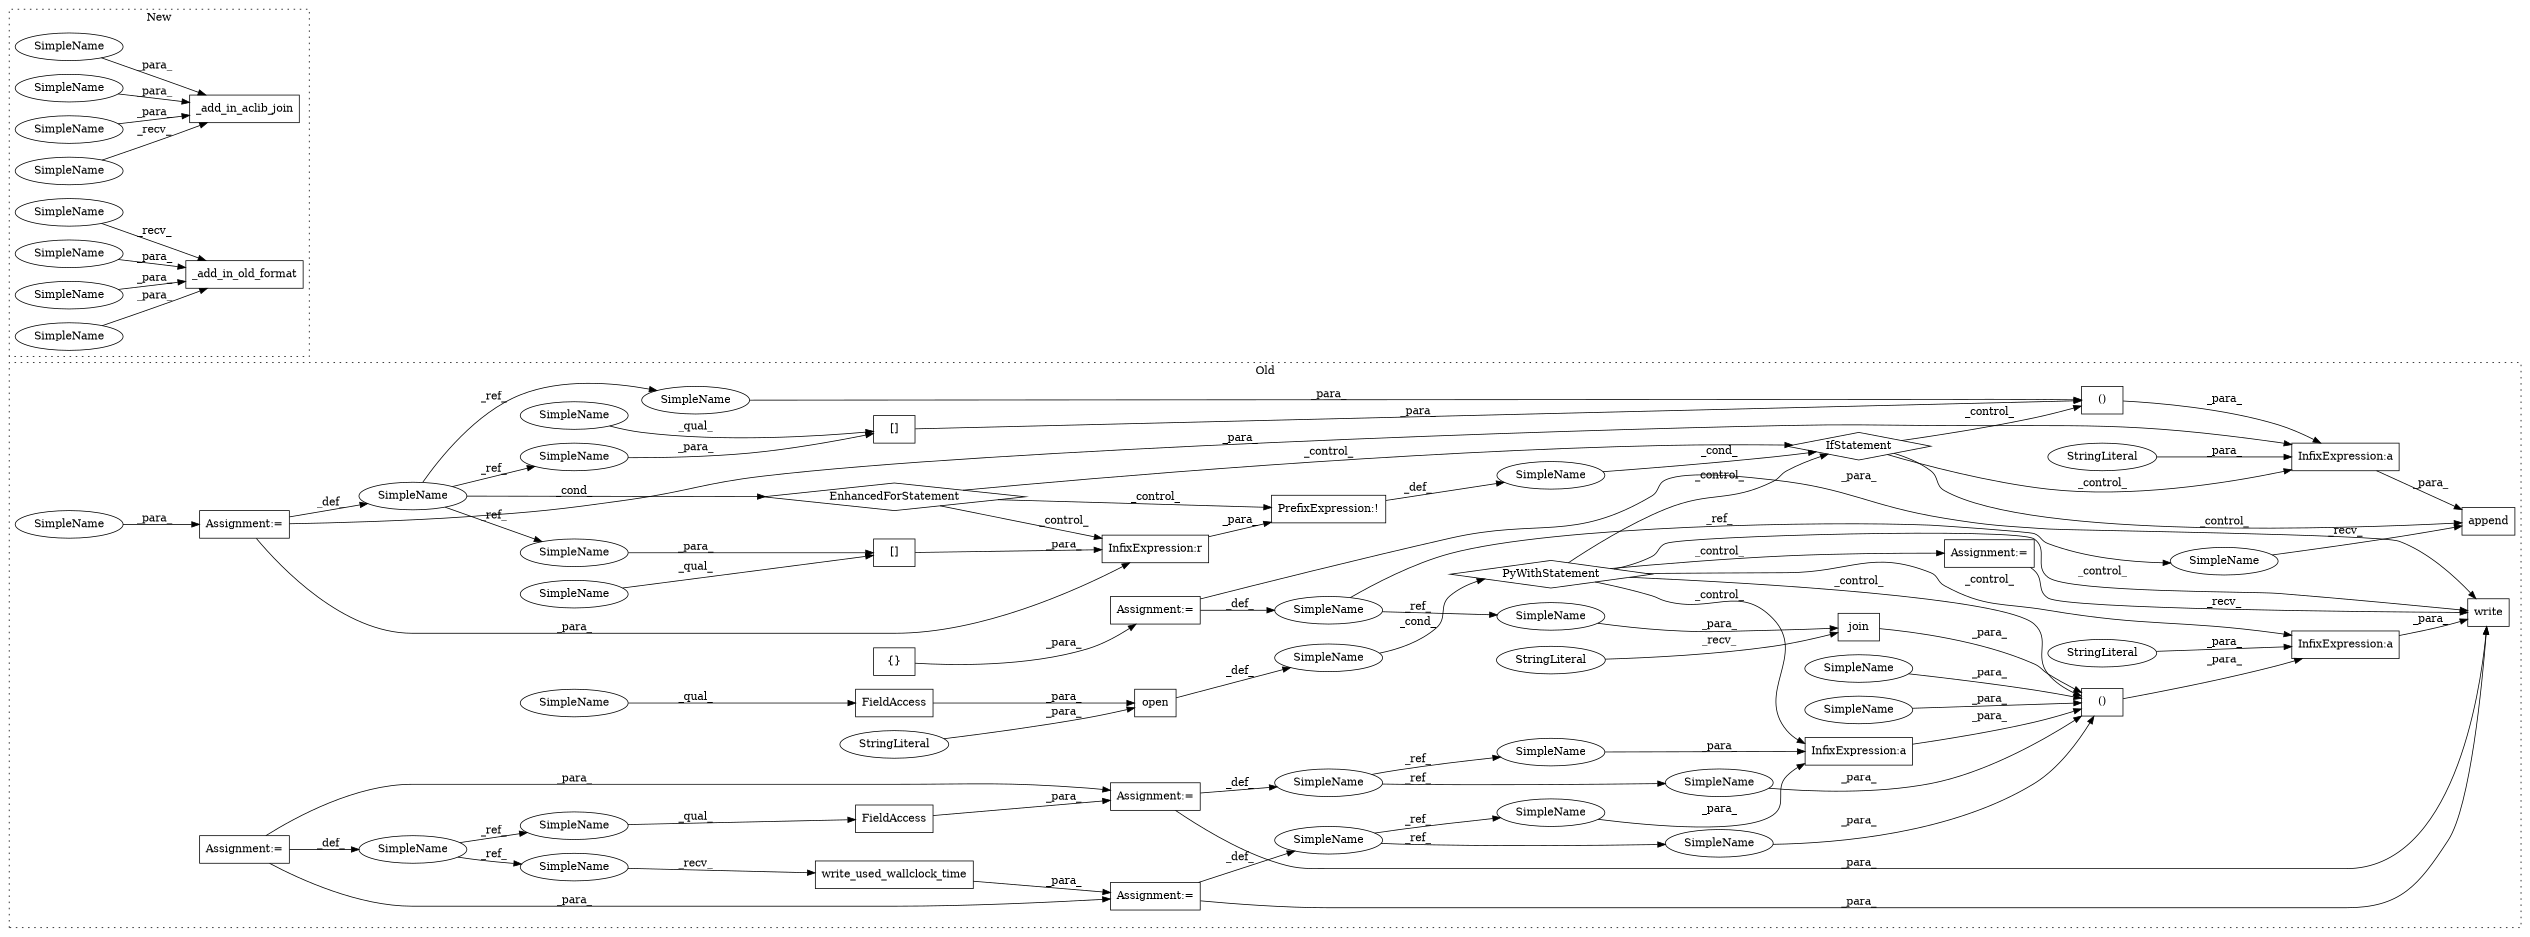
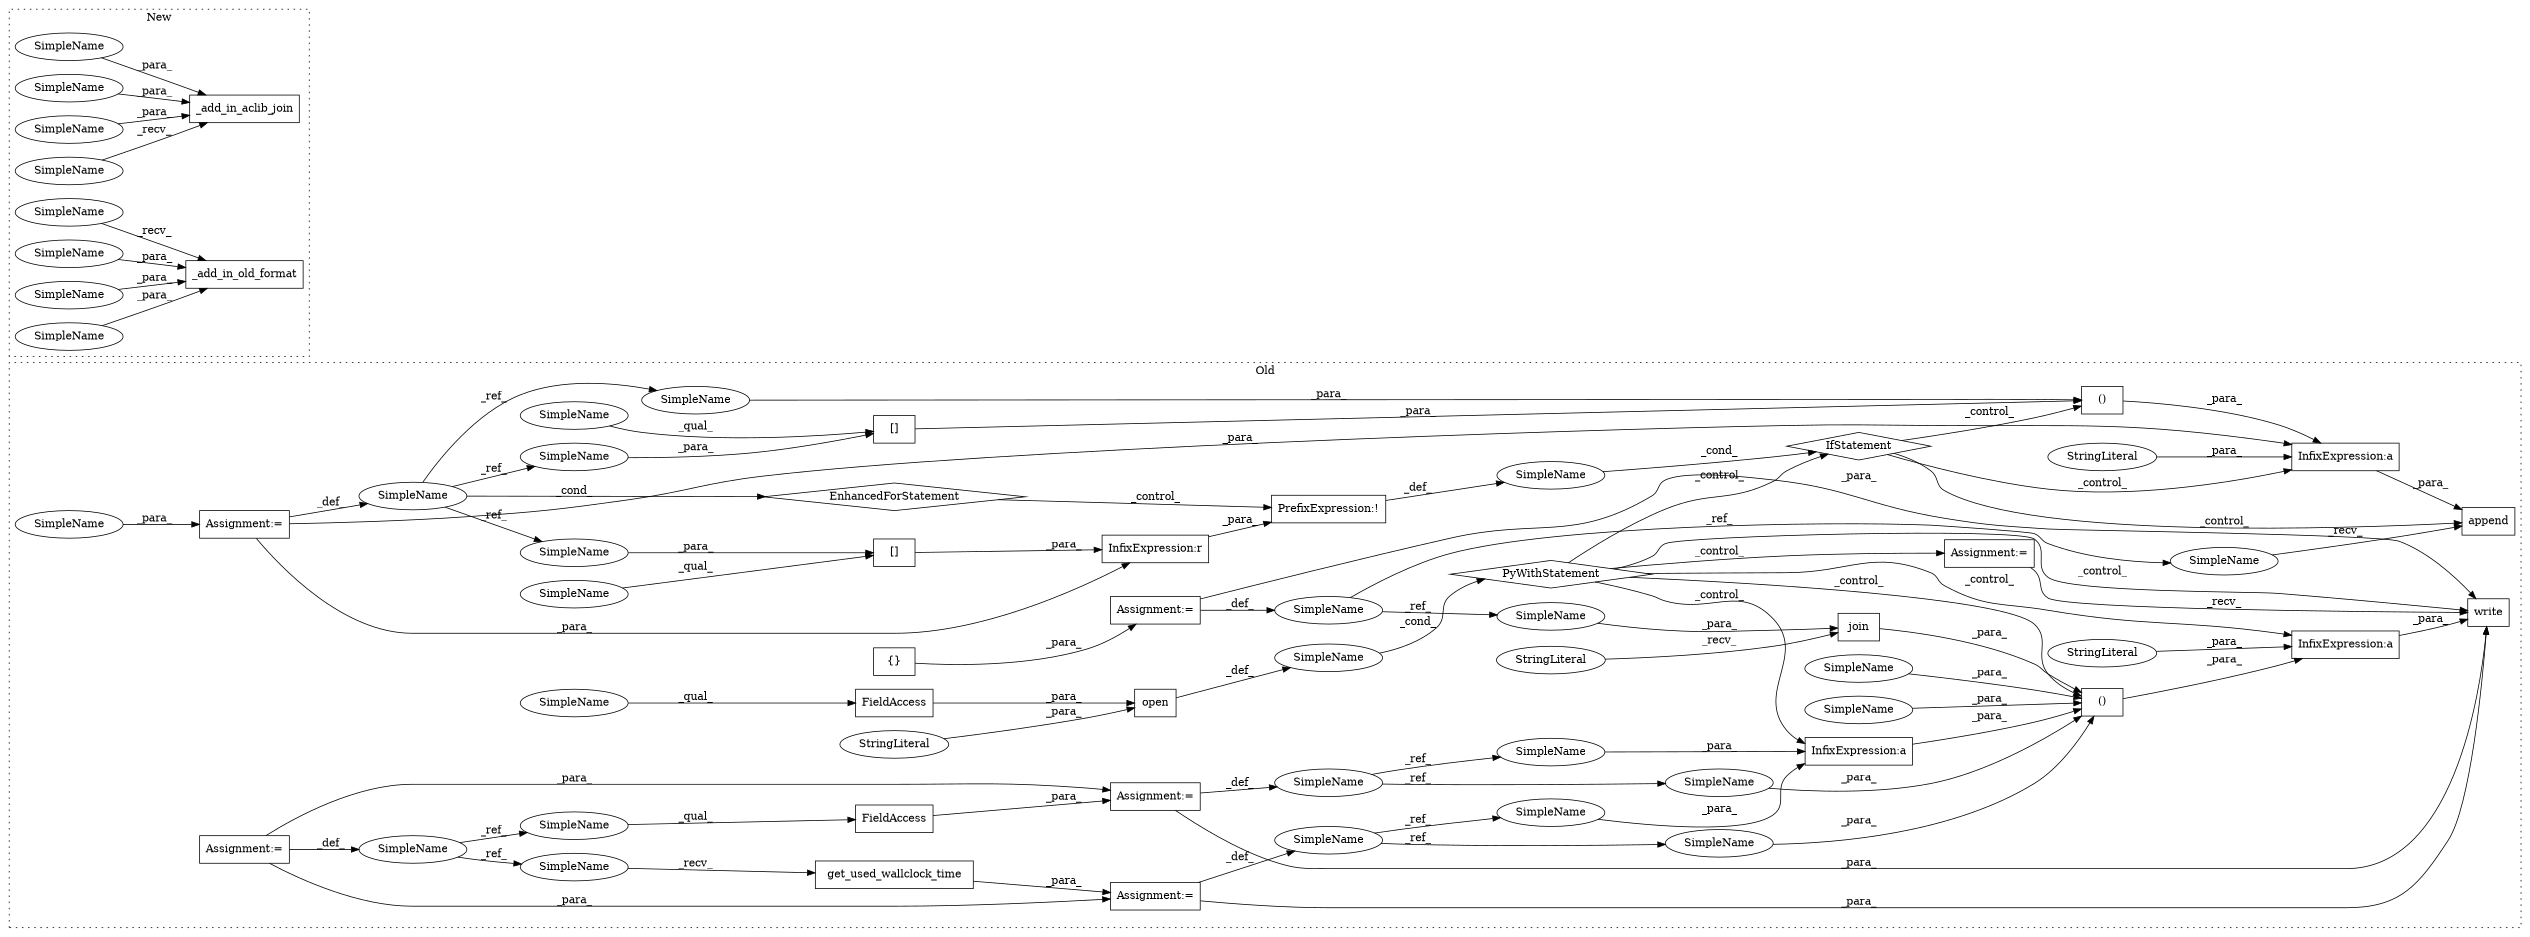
edge "EnhancedForStatement" -> "IfStatement": removed, label "_control_"
edge "EnhancedForStatement" -> "InfixExpression:r": removed, label "_control_"
node "write_used_wallclock_time": label "write_used_wallclock_time" -> "get_used_wallclock_time"
